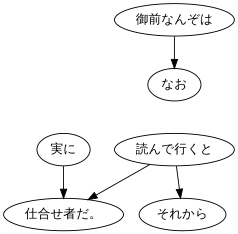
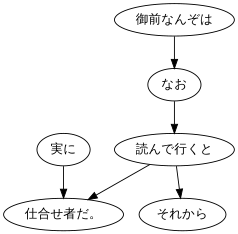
edge "なお" -> "読んで行くと": added
